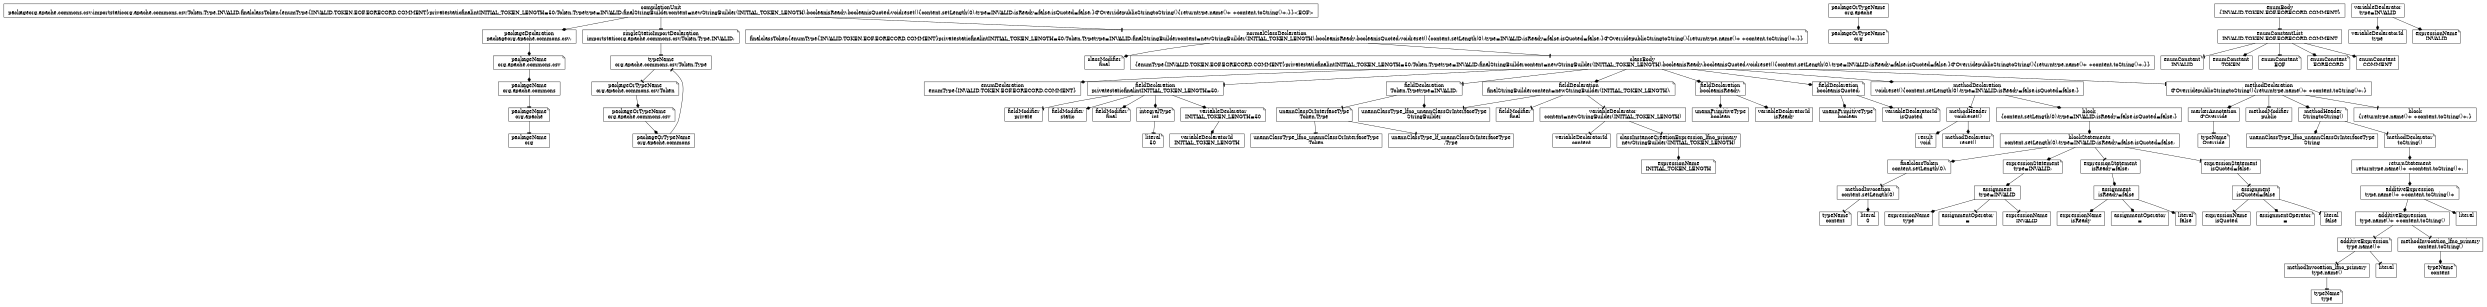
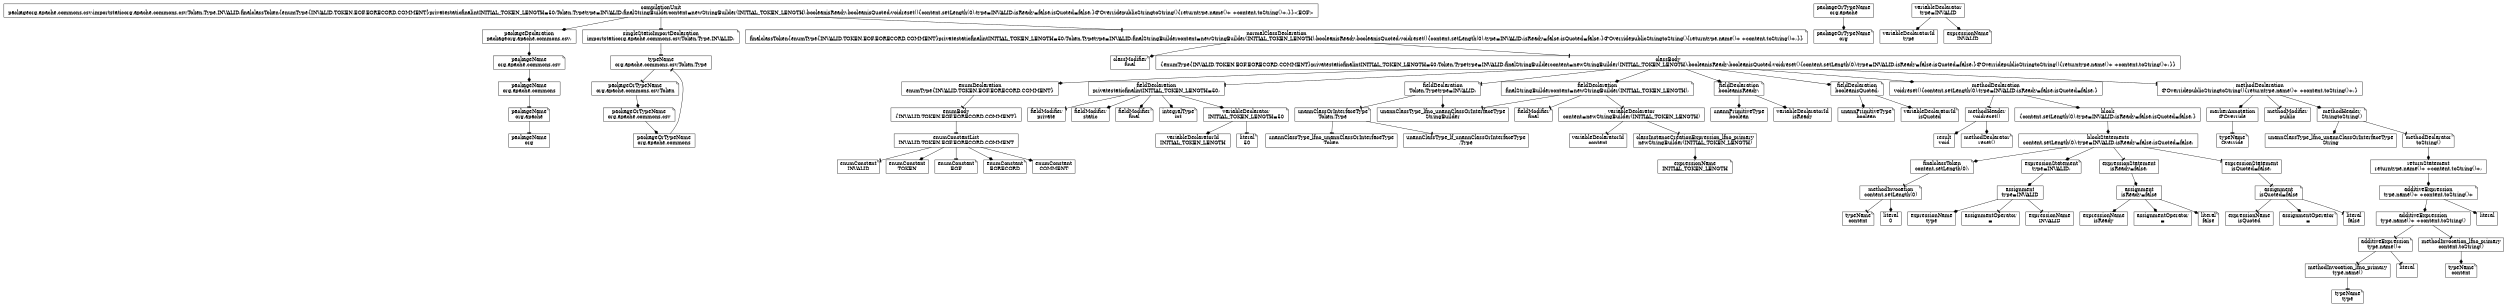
edge "enumDeclaration enumType{INVALID,TOKEN,EOF,EORECORD,COMMENT}" -> "enumBody {INVALID,TOKEN,EOF,EORECORD,COMMENT}": added
node "block {returntype.name()+ +content.toString()+;}": removed
edge "integralType int" -> "literal 50": now "variableDeclarator INITIAL_TOKEN_LENGTH=50" -> "literal 50"
